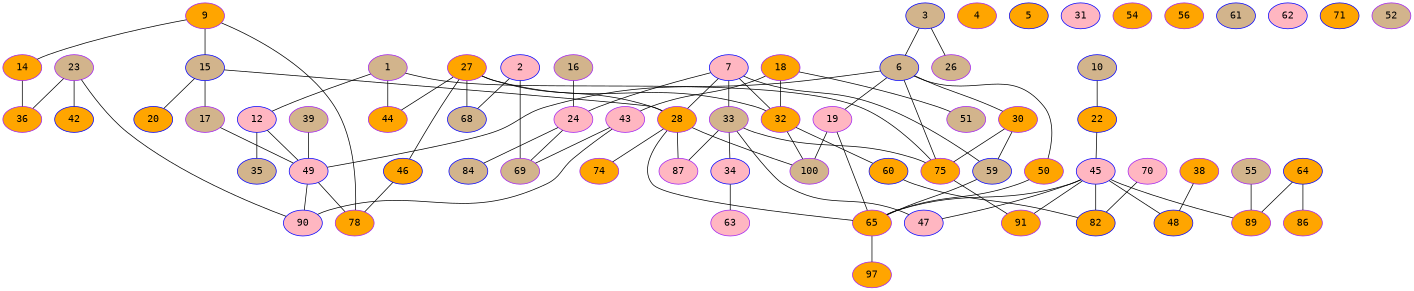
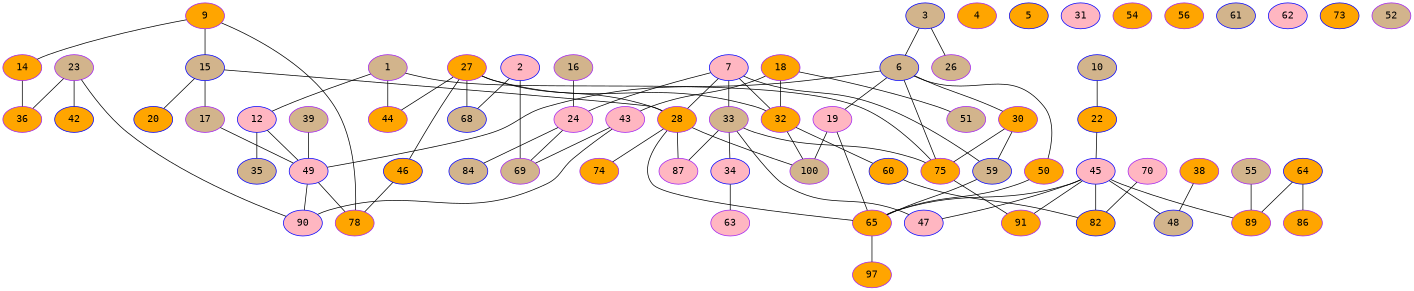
node "71": label "71" -> "73"
node "48": fillcolor orange -> tan
